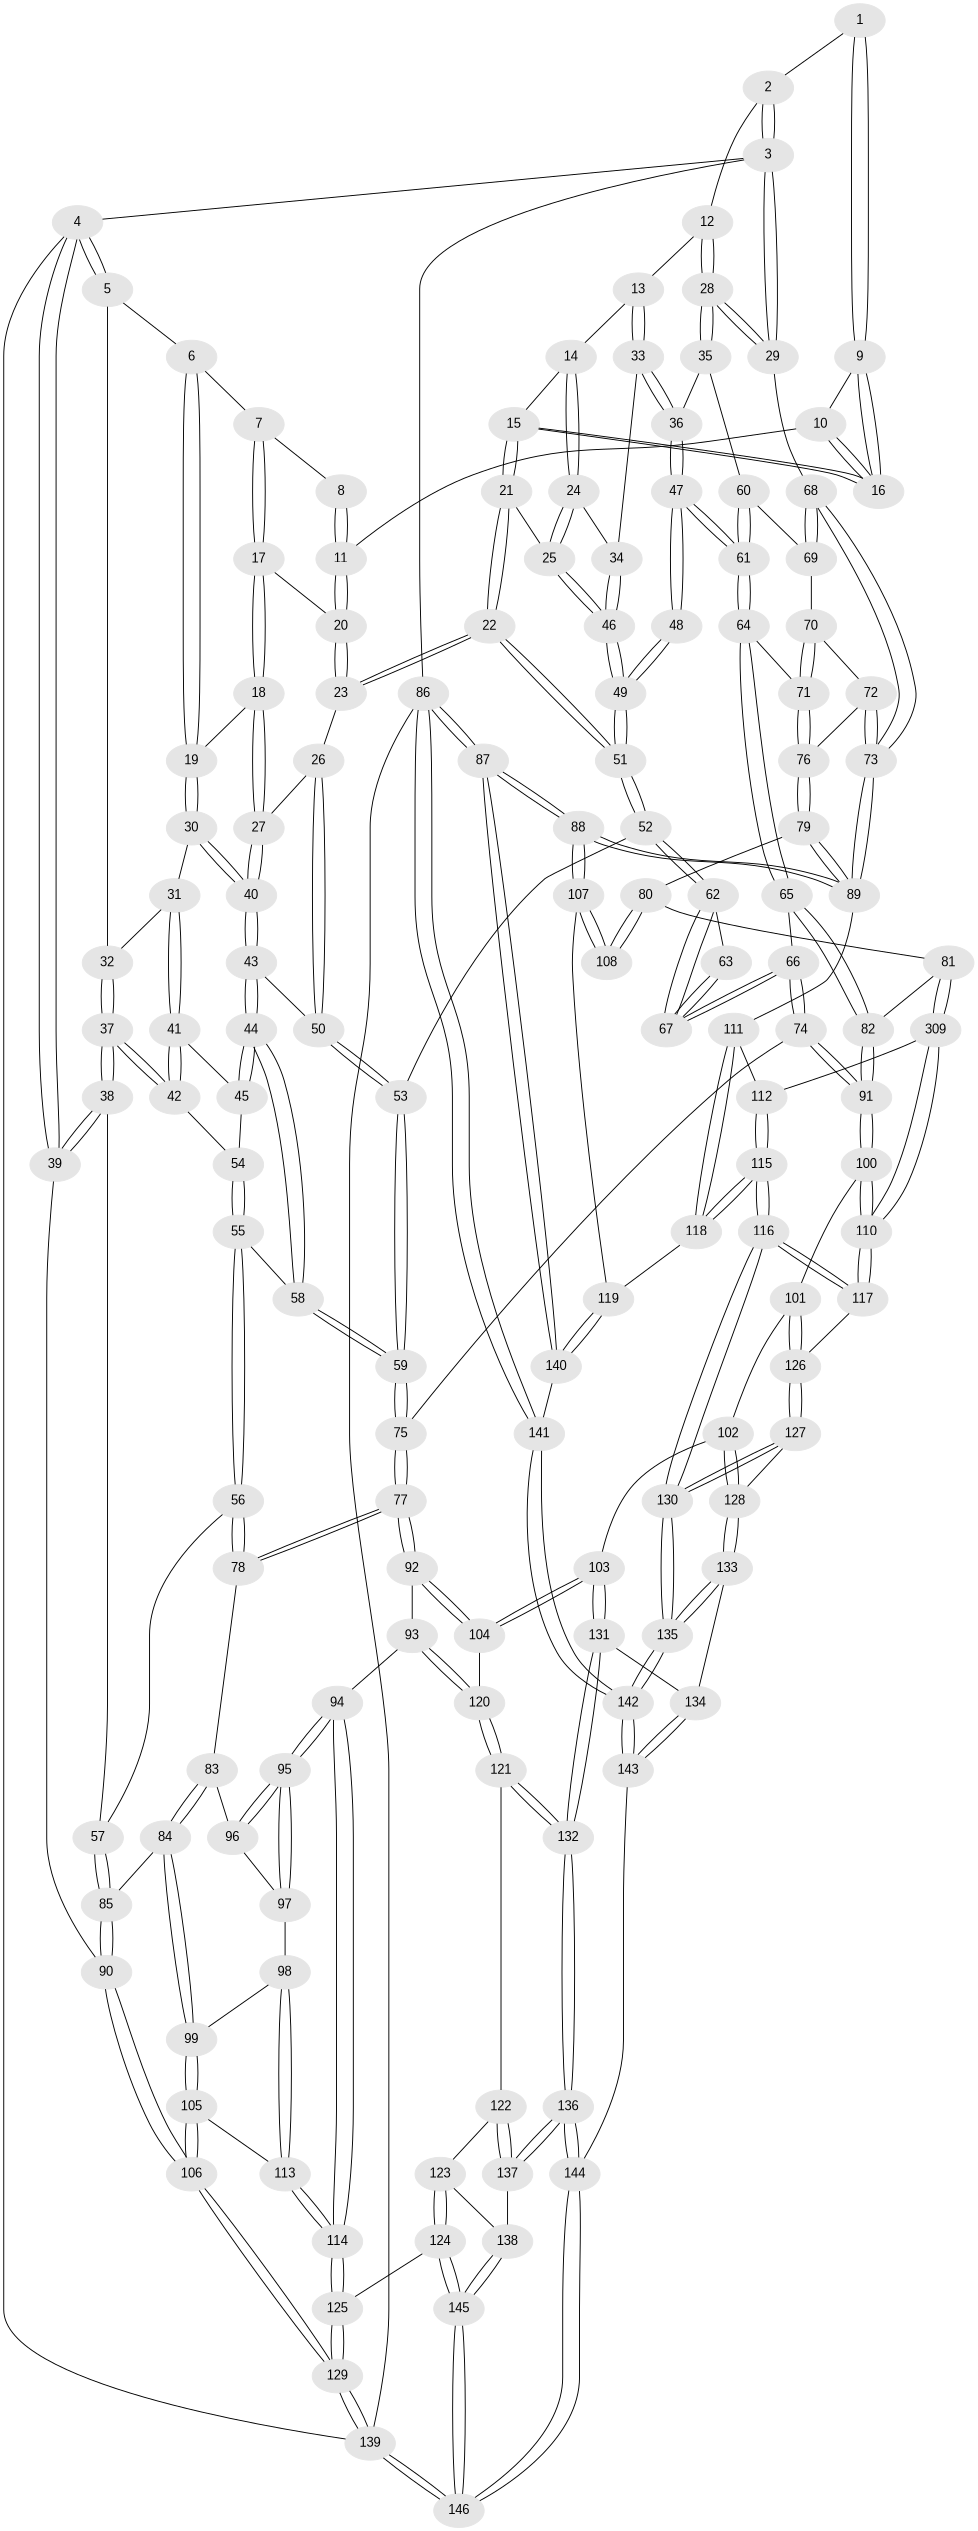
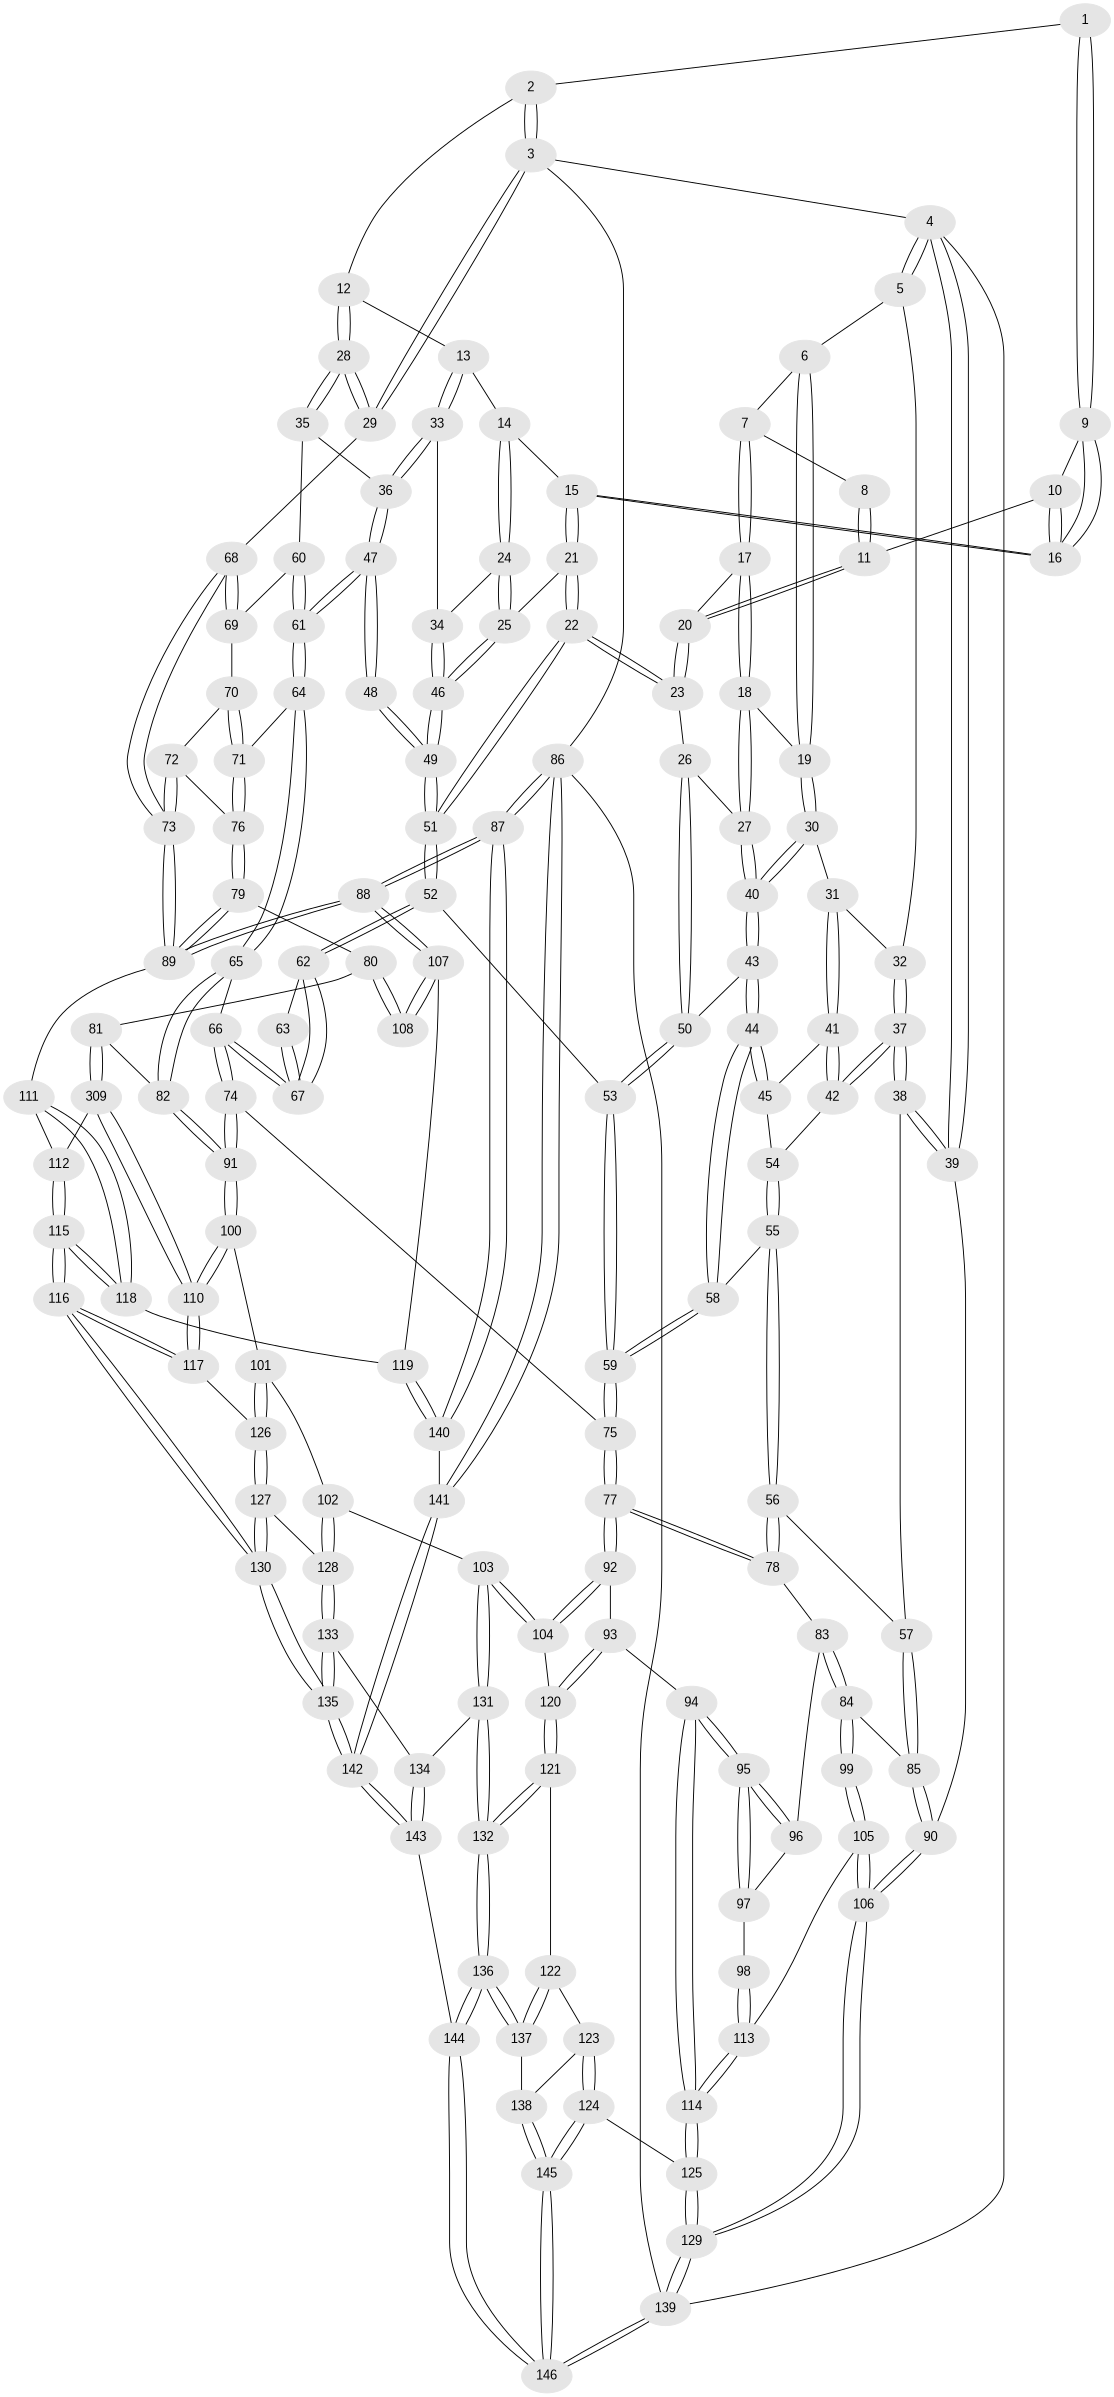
edge "98" -- "99": removed
